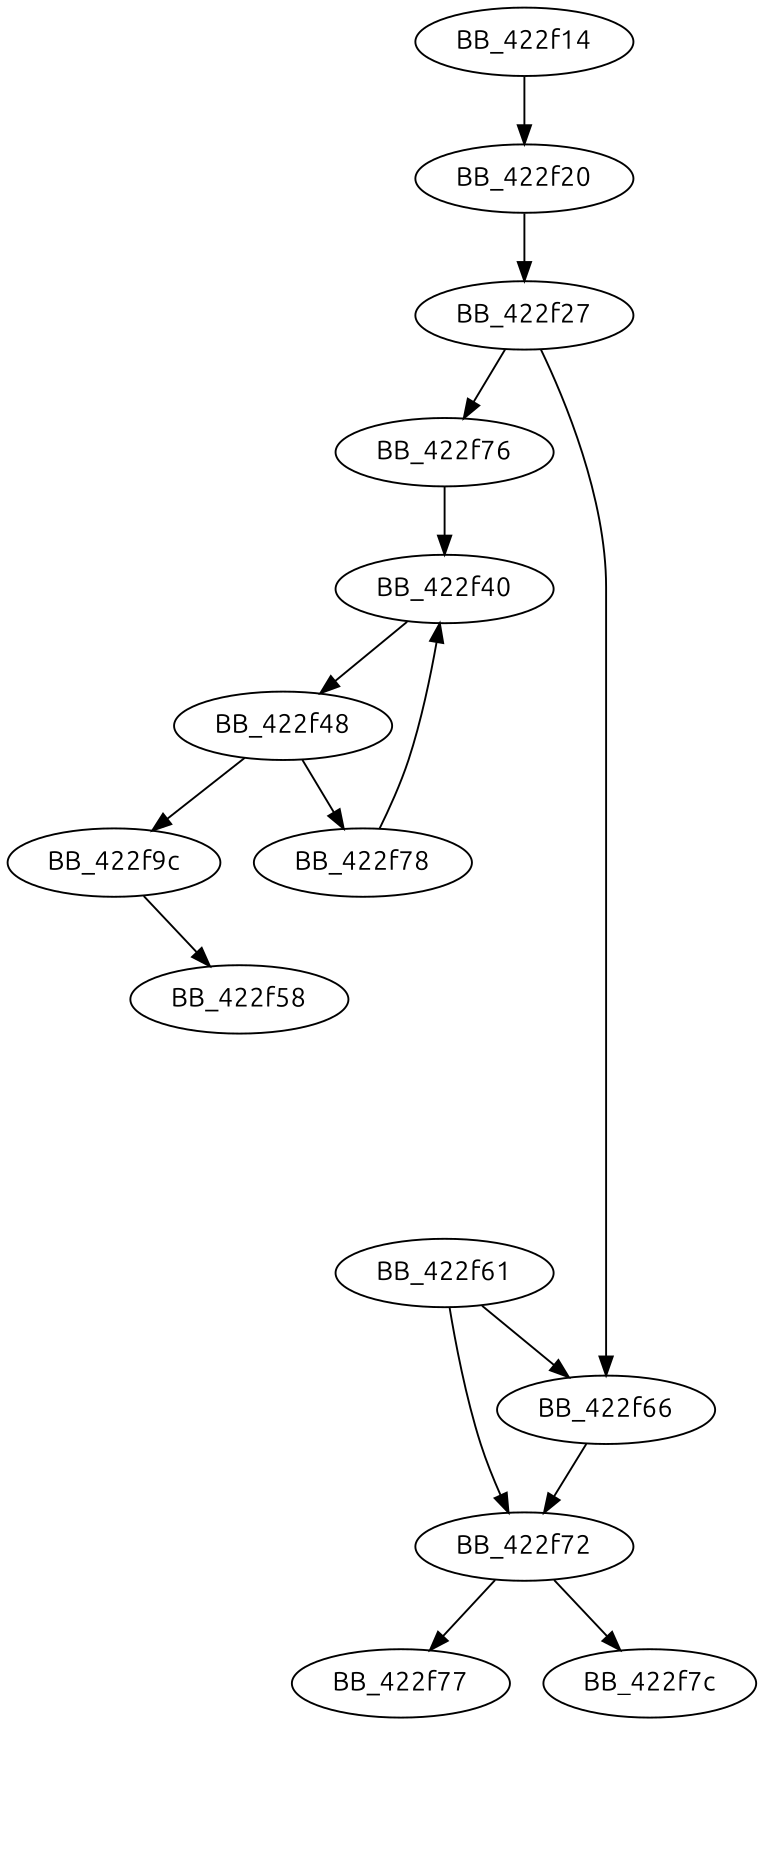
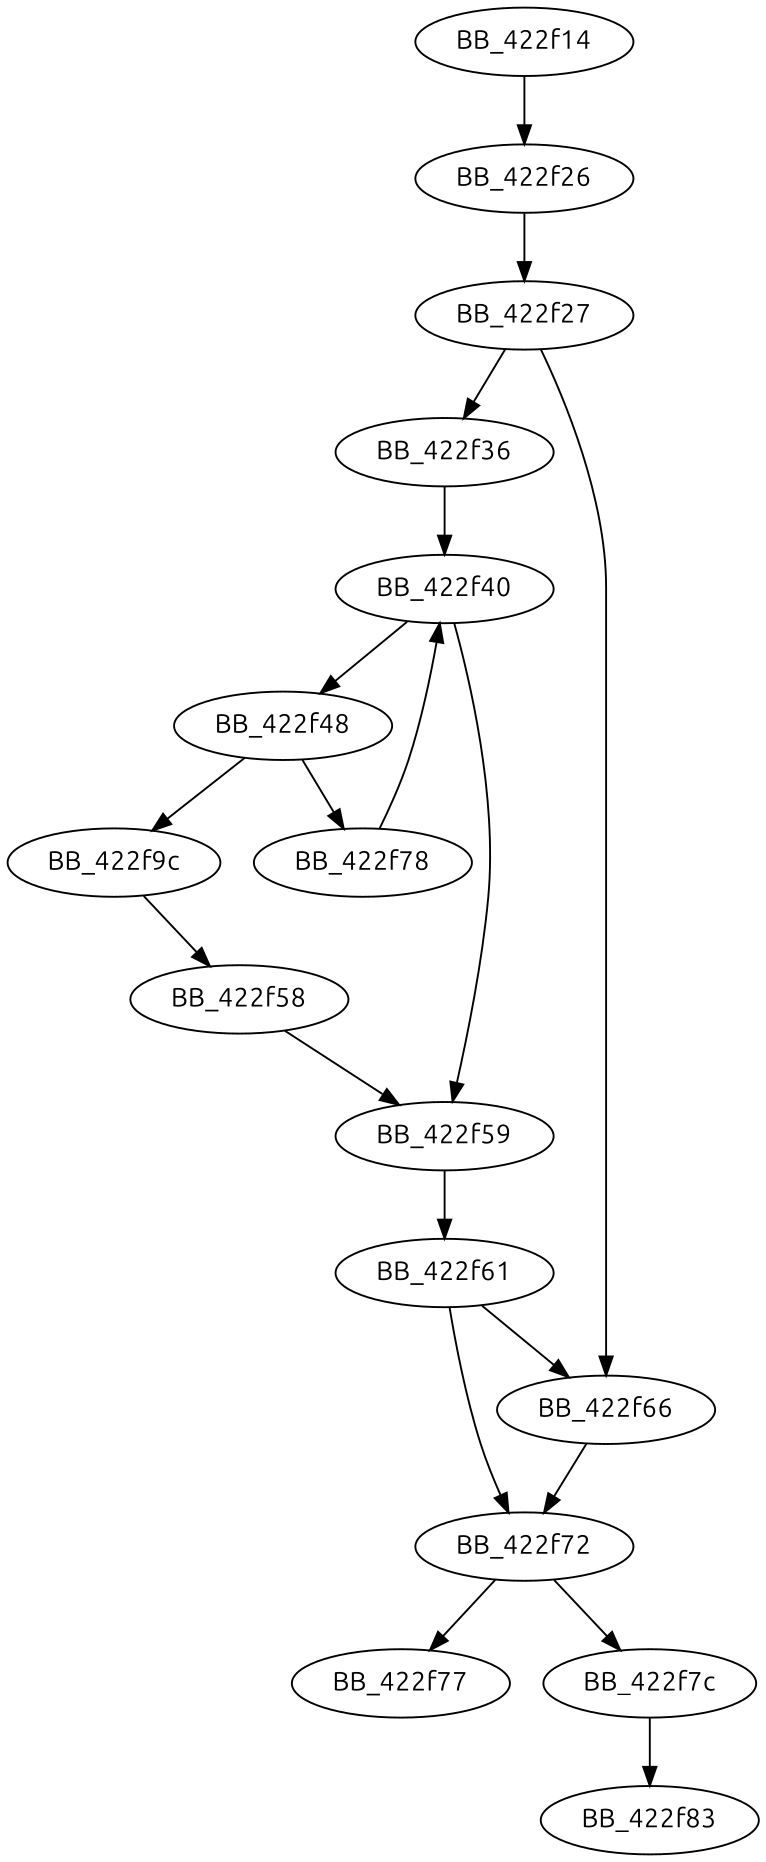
node "BB_422f20": label "BB_422f20" -> "BB_422f26"
node "BB_422f76": label "BB_422f76" -> "BB_422f36"
node "BB_422f59": added
node "BB_422f83": added
